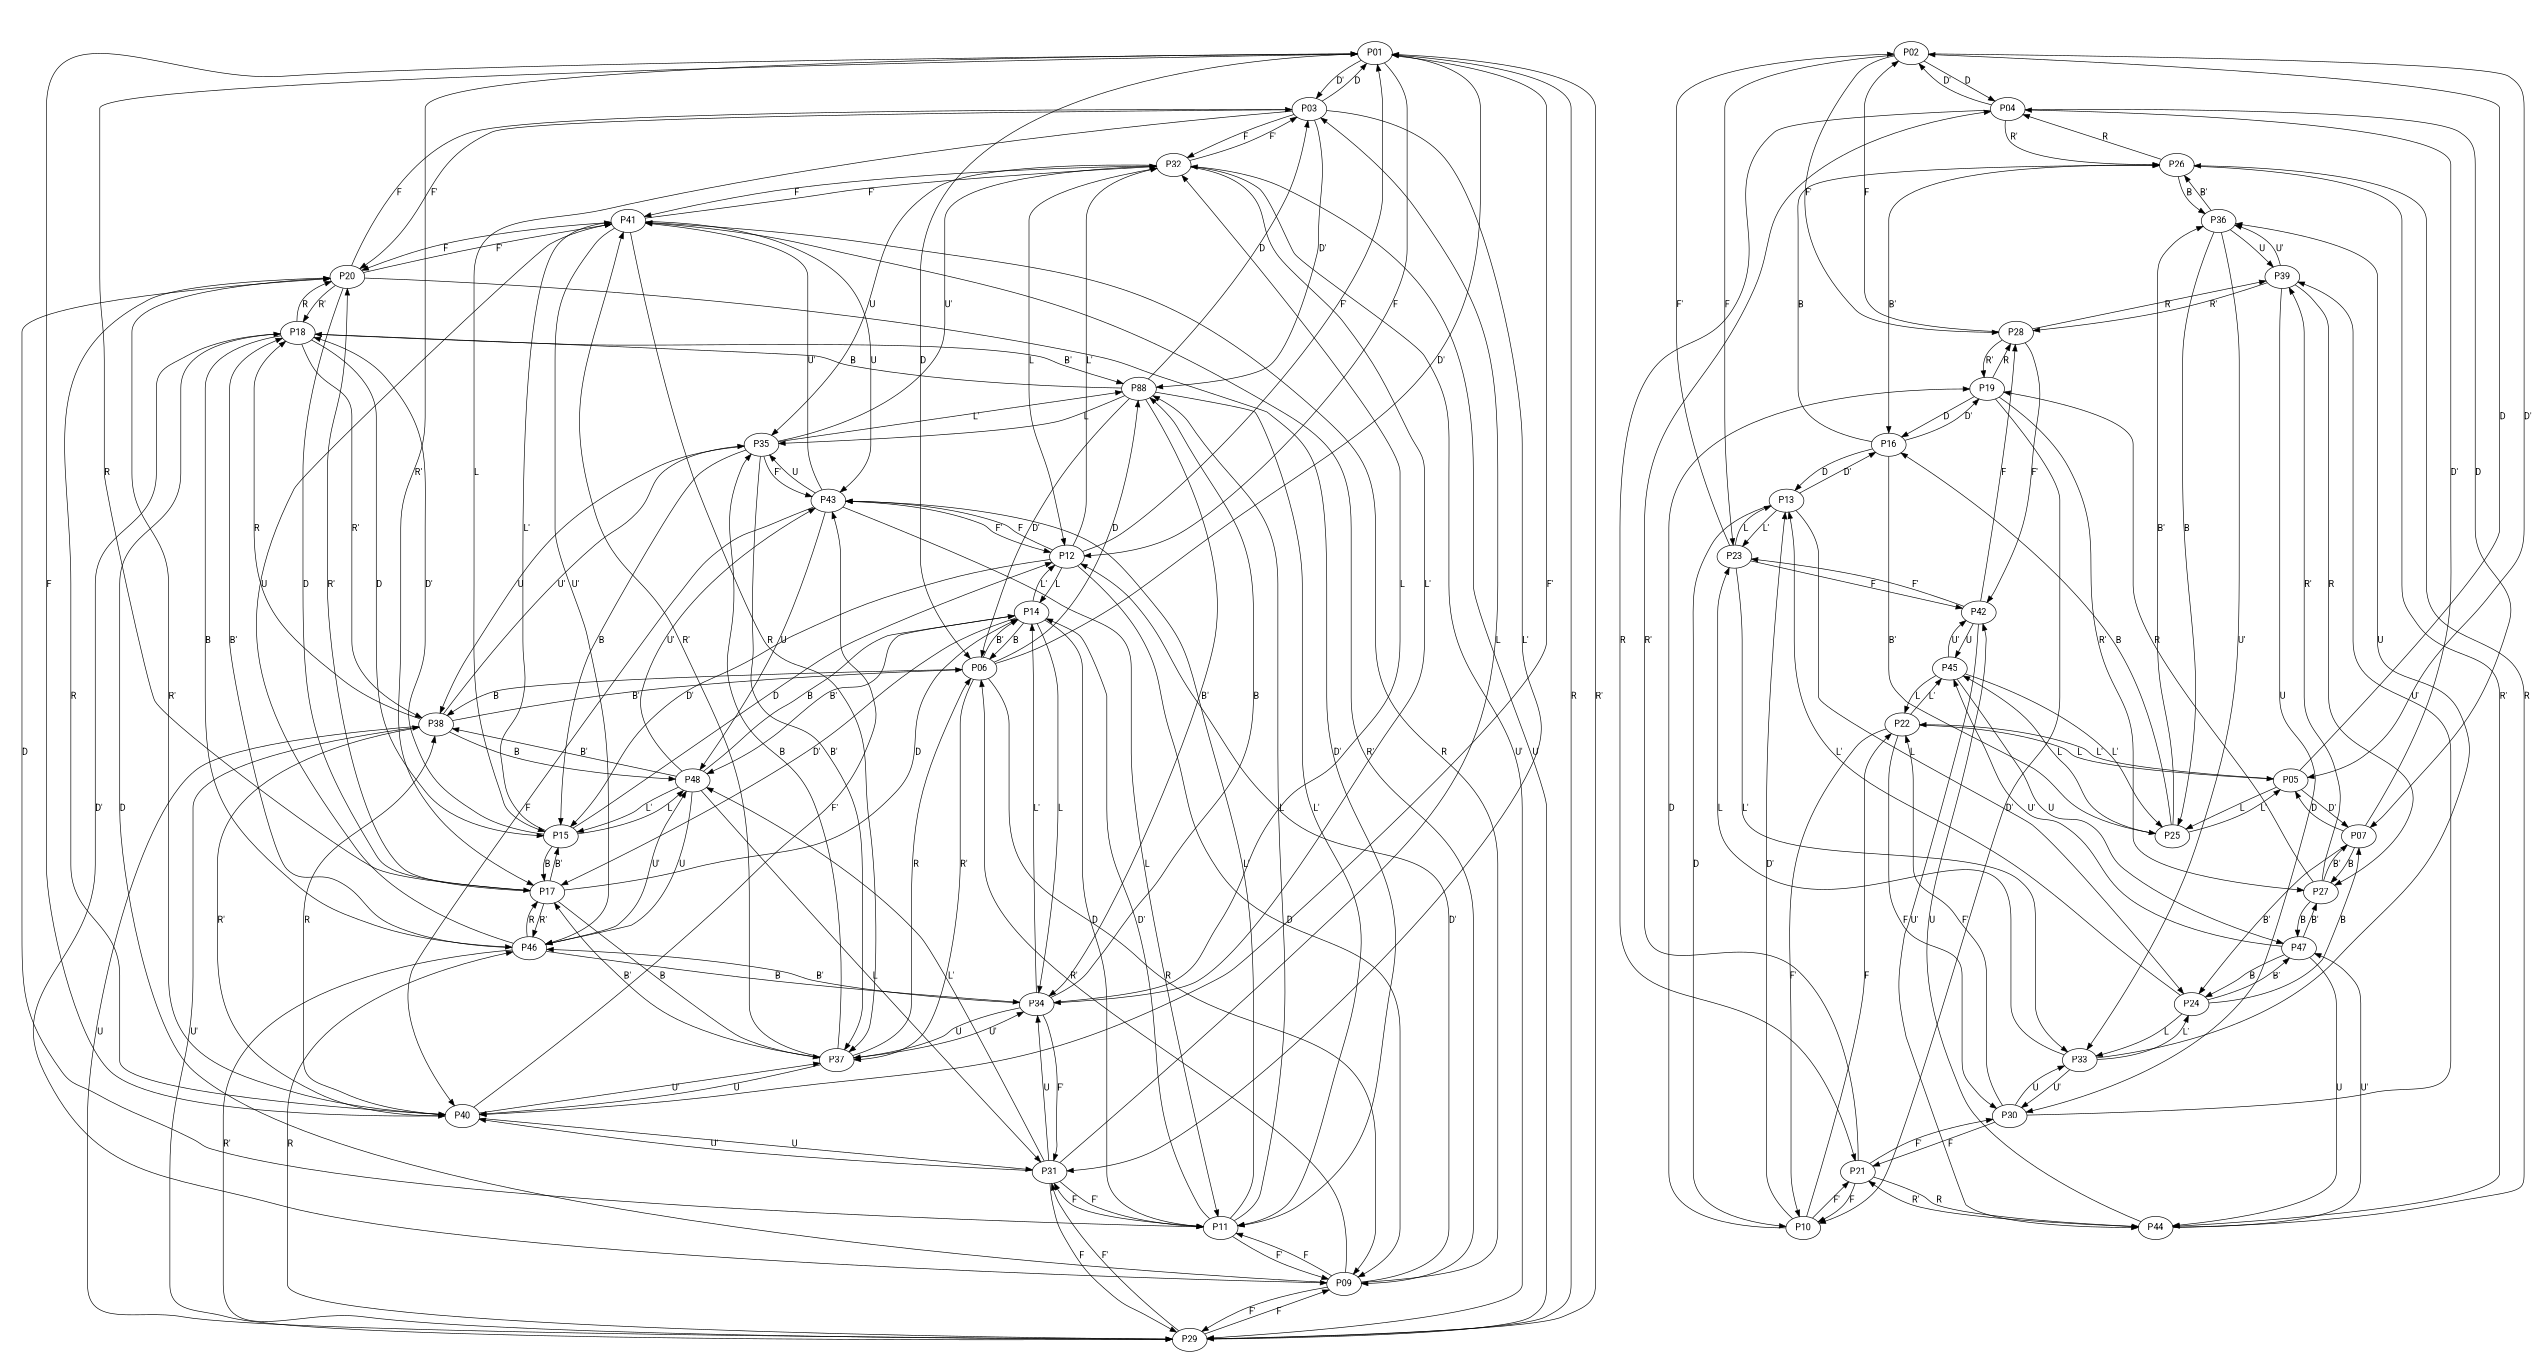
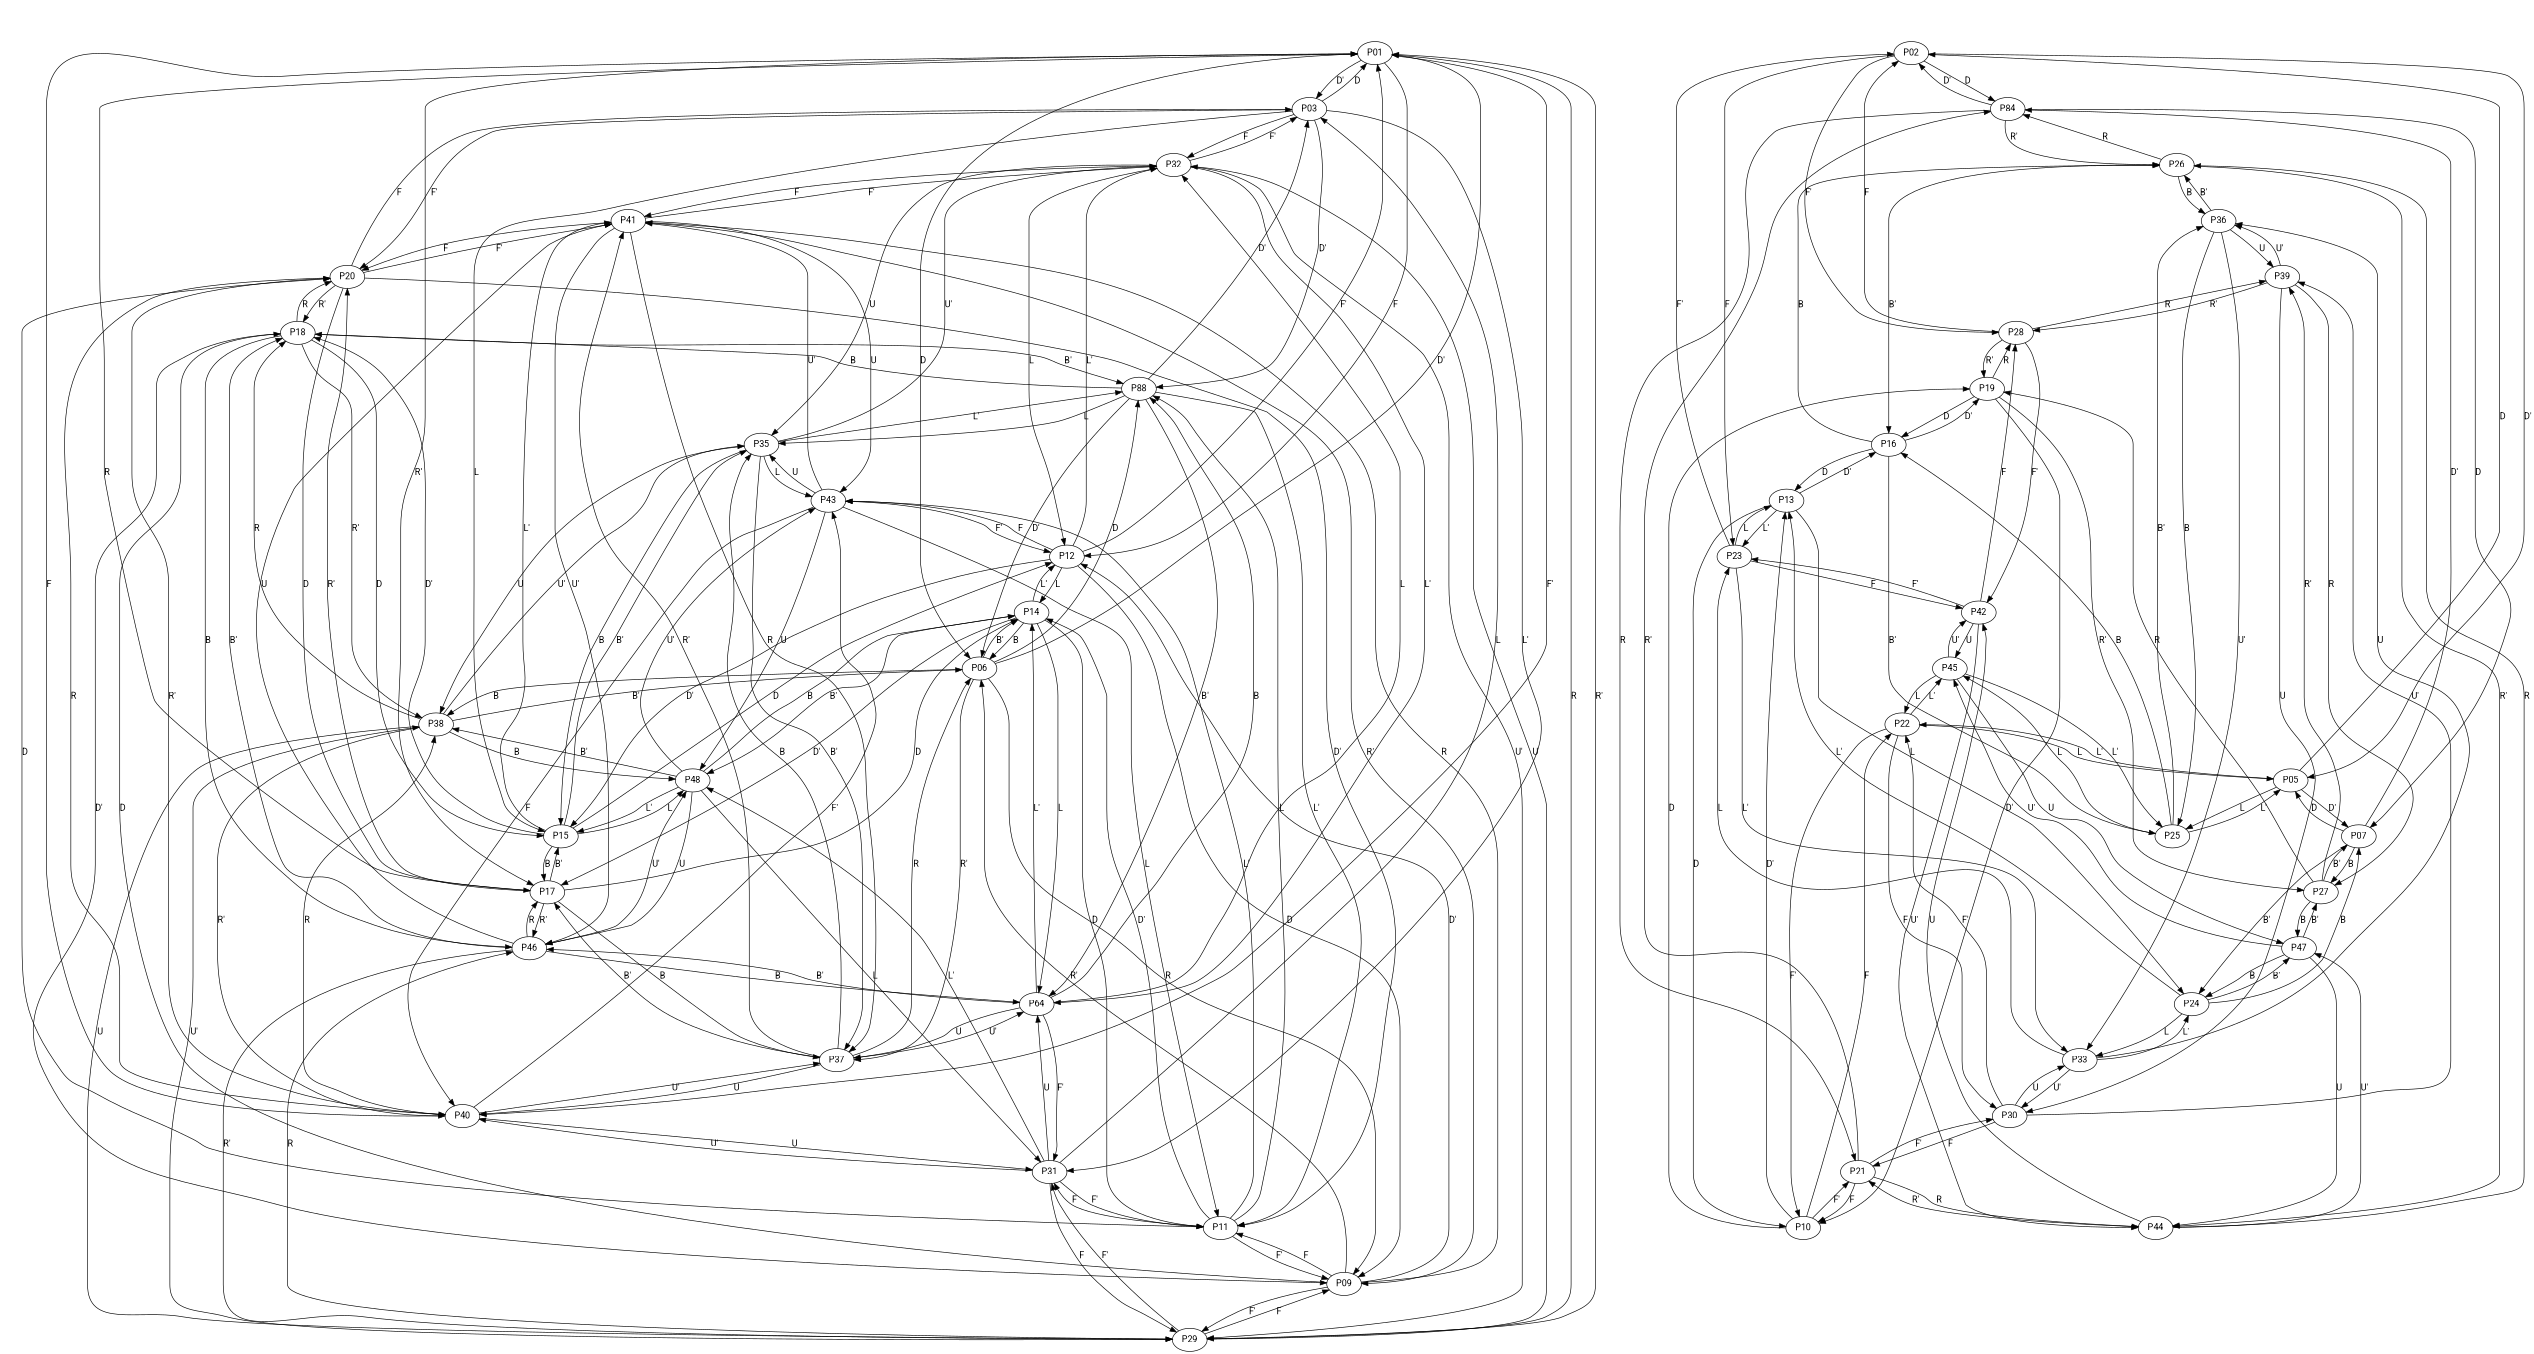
node "P04": label "P04" -> "P84"
edge "P88" -> "P03": label "D" -> "D'"
edge "P35" -> "P43": label "F'" -> "L"
edge "P15" -> "P35": added, label "B'"
node "P34": label "P34" -> "P64"
